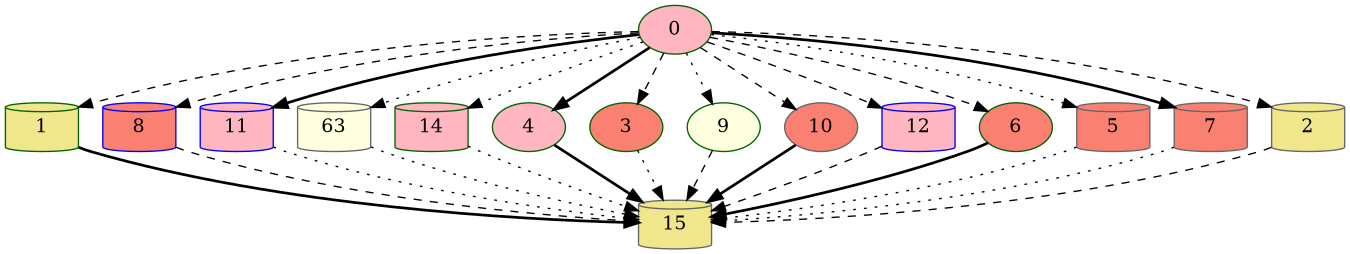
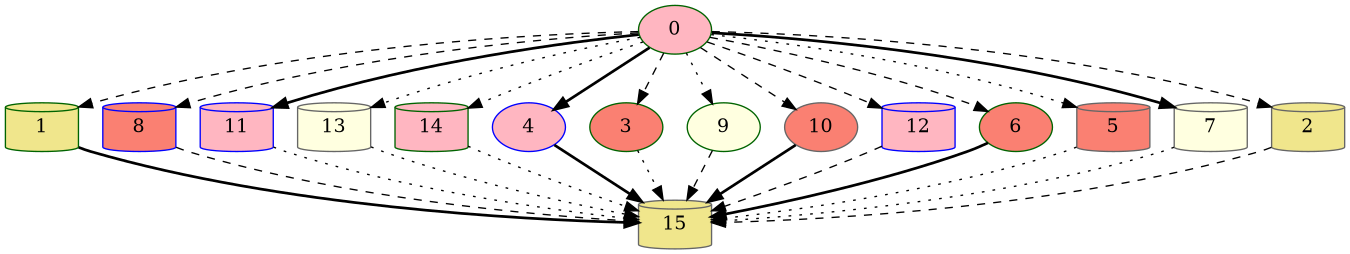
node "63": label "63" -> "13"
node "4": color darkgreen -> blue
node "7": fillcolor salmon -> lightyellow
